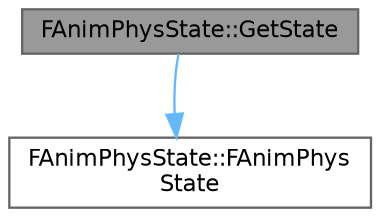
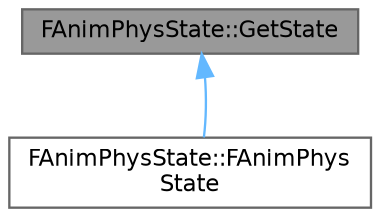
edge "FAnimPhysState::GetState" -> "FAnimPhysState::FAnimPhys State": reversed
